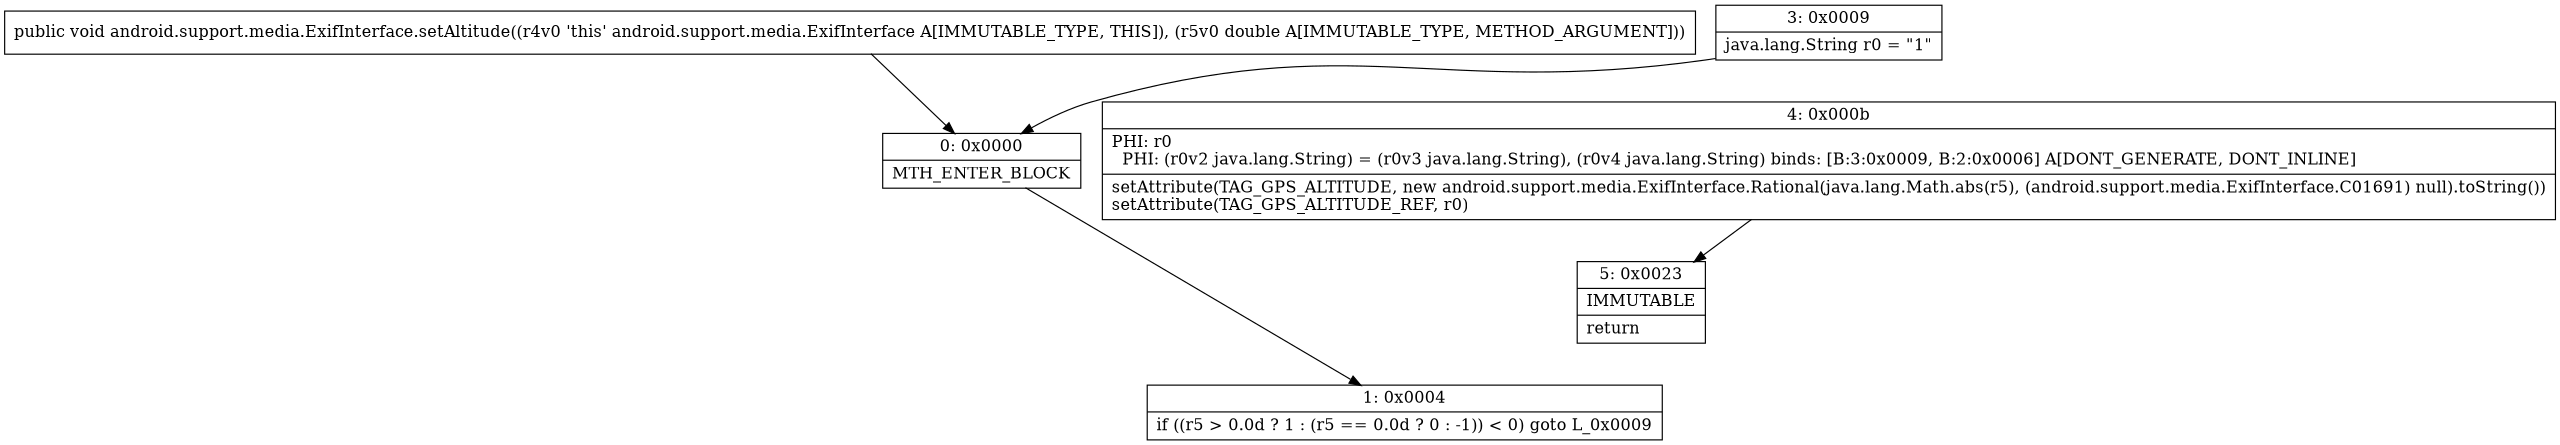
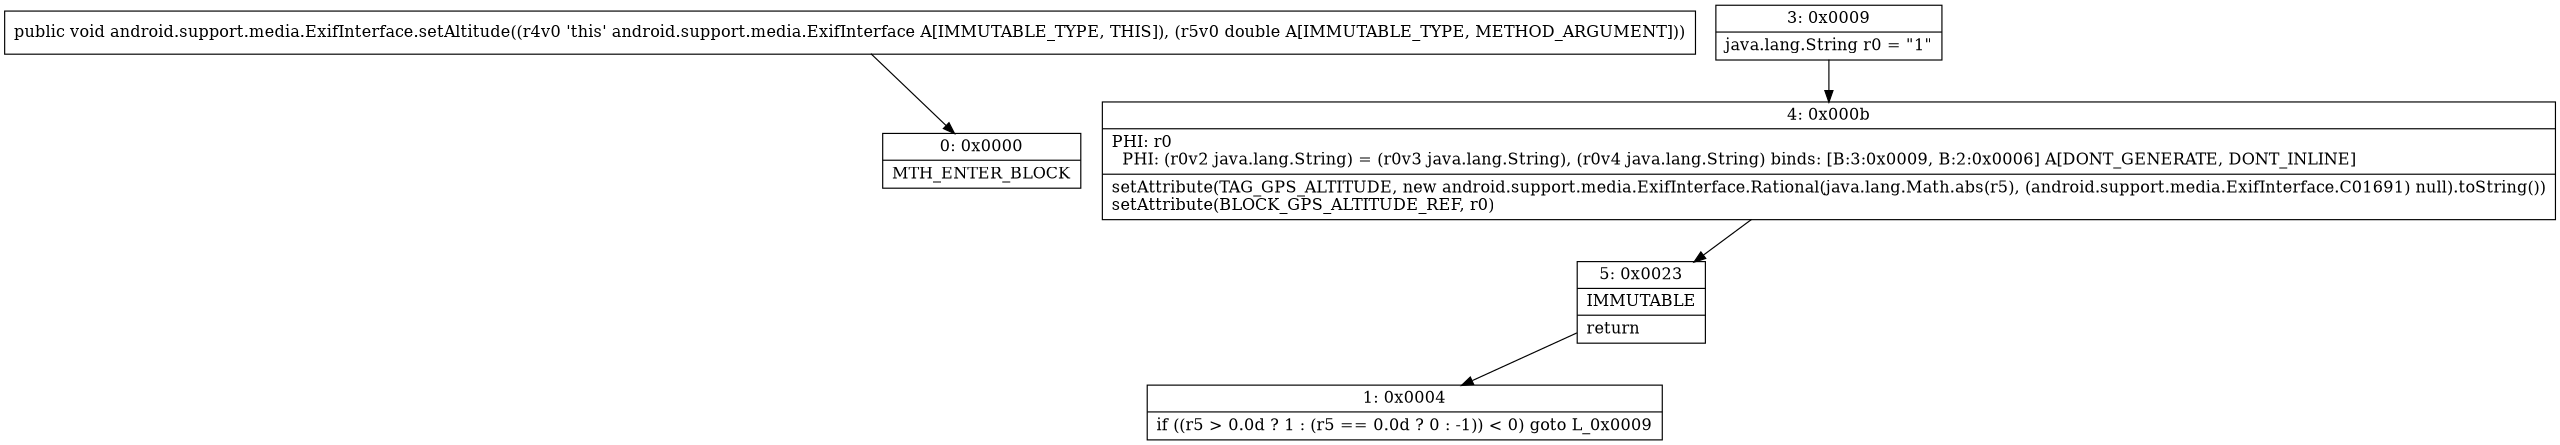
edge "3: 0x0009" -> "0: 0x0000": now "3: 0x0009" -> "4: 0x000b"
node "4: 0x000b": text "setAttribute(TAG_GPS_ALTITUDE_REF, r0)" -> "setAttribute(BLOCK_GPS_ALTITUDE_REF, r0)"
edge "0: 0x0000" -> "1: 0x0004": now "5: 0x0023" -> "1: 0x0004"
